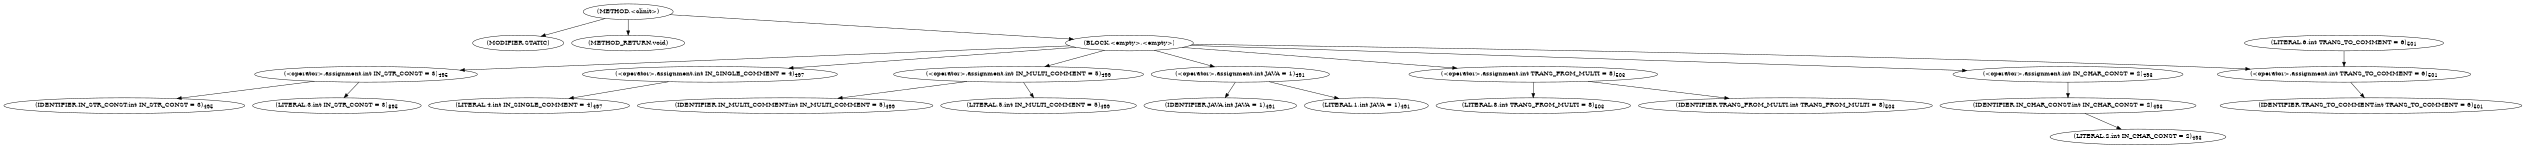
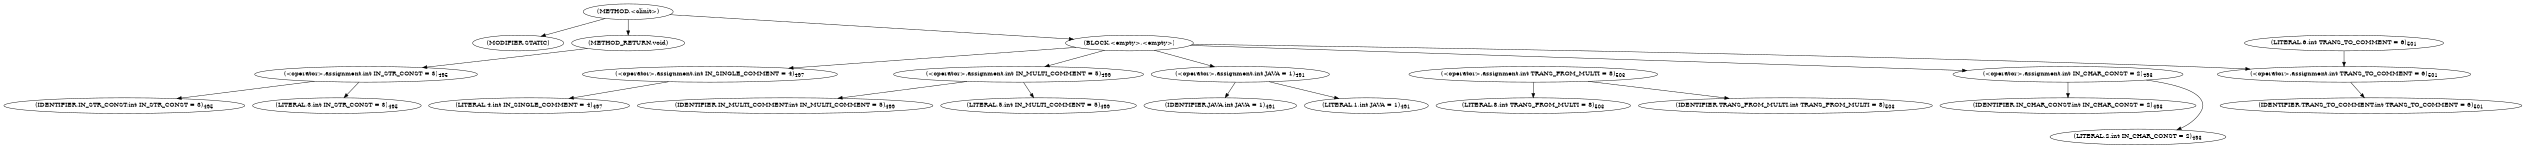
edge "(BLOCK,<empty>,<empty>)" -> "(<operator>.assignment,int IN_STR_CONST = 3)": now "(METHOD_RETURN,void)" -> "(<operator>.assignment,int IN_STR_CONST = 3)"
edge "(BLOCK,<empty>,<empty>)" -> "(<operator>.assignment,int TRANS_FROM_MULTI = 8)": removed
node "(LITERAL,3,int IN_STR_CONST = 3)": text "895" -> "495"
edge "(IDENTIFIER,IN_CHAR_CONST,int IN_CHAR_CONST = 2)" -> "(LITERAL,2,int IN_CHAR_CONST = 2)": now "(<operator>.assignment,int IN_CHAR_CONST = 2)" -> "(LITERAL,2,int IN_CHAR_CONST = 2)"
